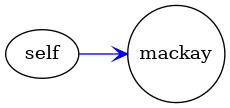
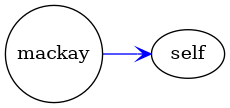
edge "self" -> "mackay": reversed
